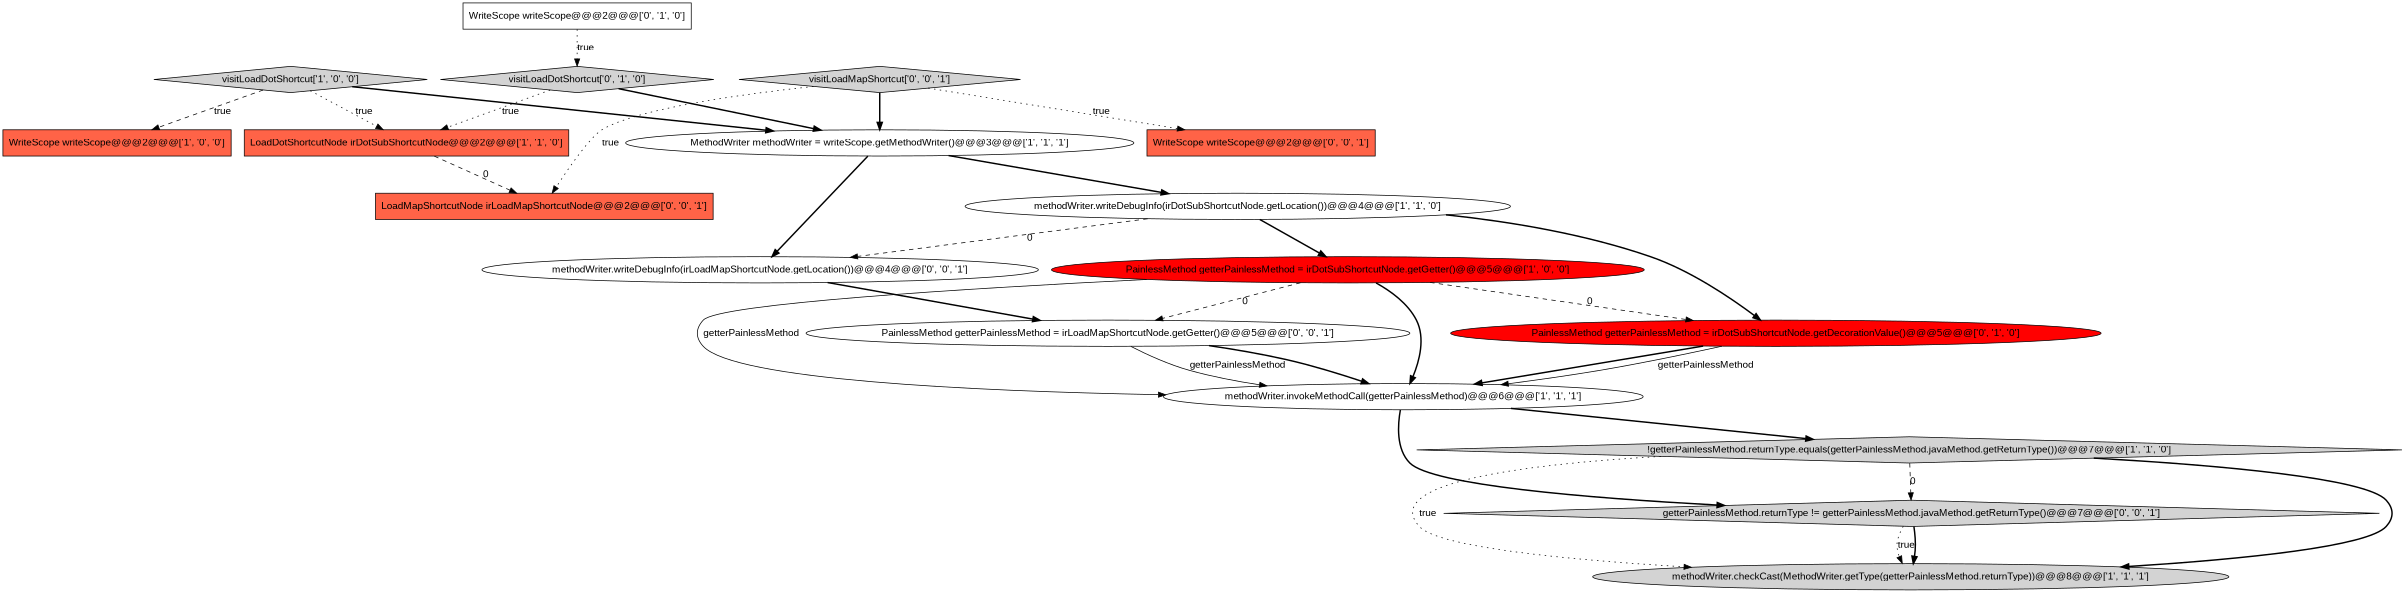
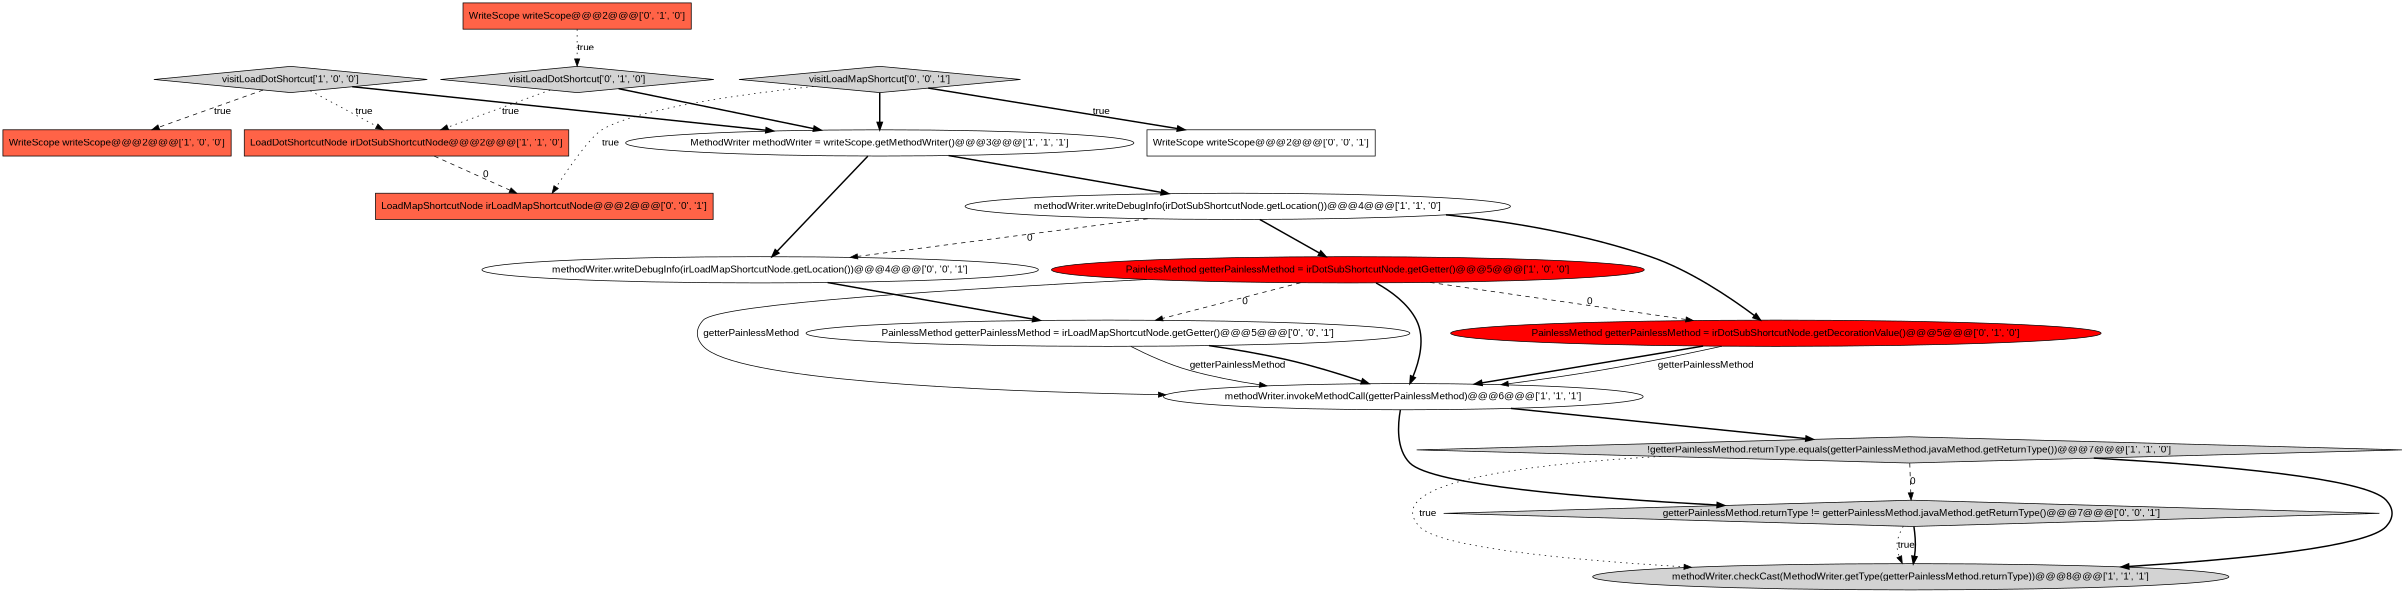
node "WriteScope writeScope@@@2@@@['0', '1', '0']": fillcolor white -> tomato
edge "visitLoadMapShortcut['0', '0', '1']" -> "WriteScope writeScope@@@2@@@['0', '0', '1']": style dotted -> bold
node "WriteScope writeScope@@@2@@@['0', '0', '1']": fillcolor tomato -> white
